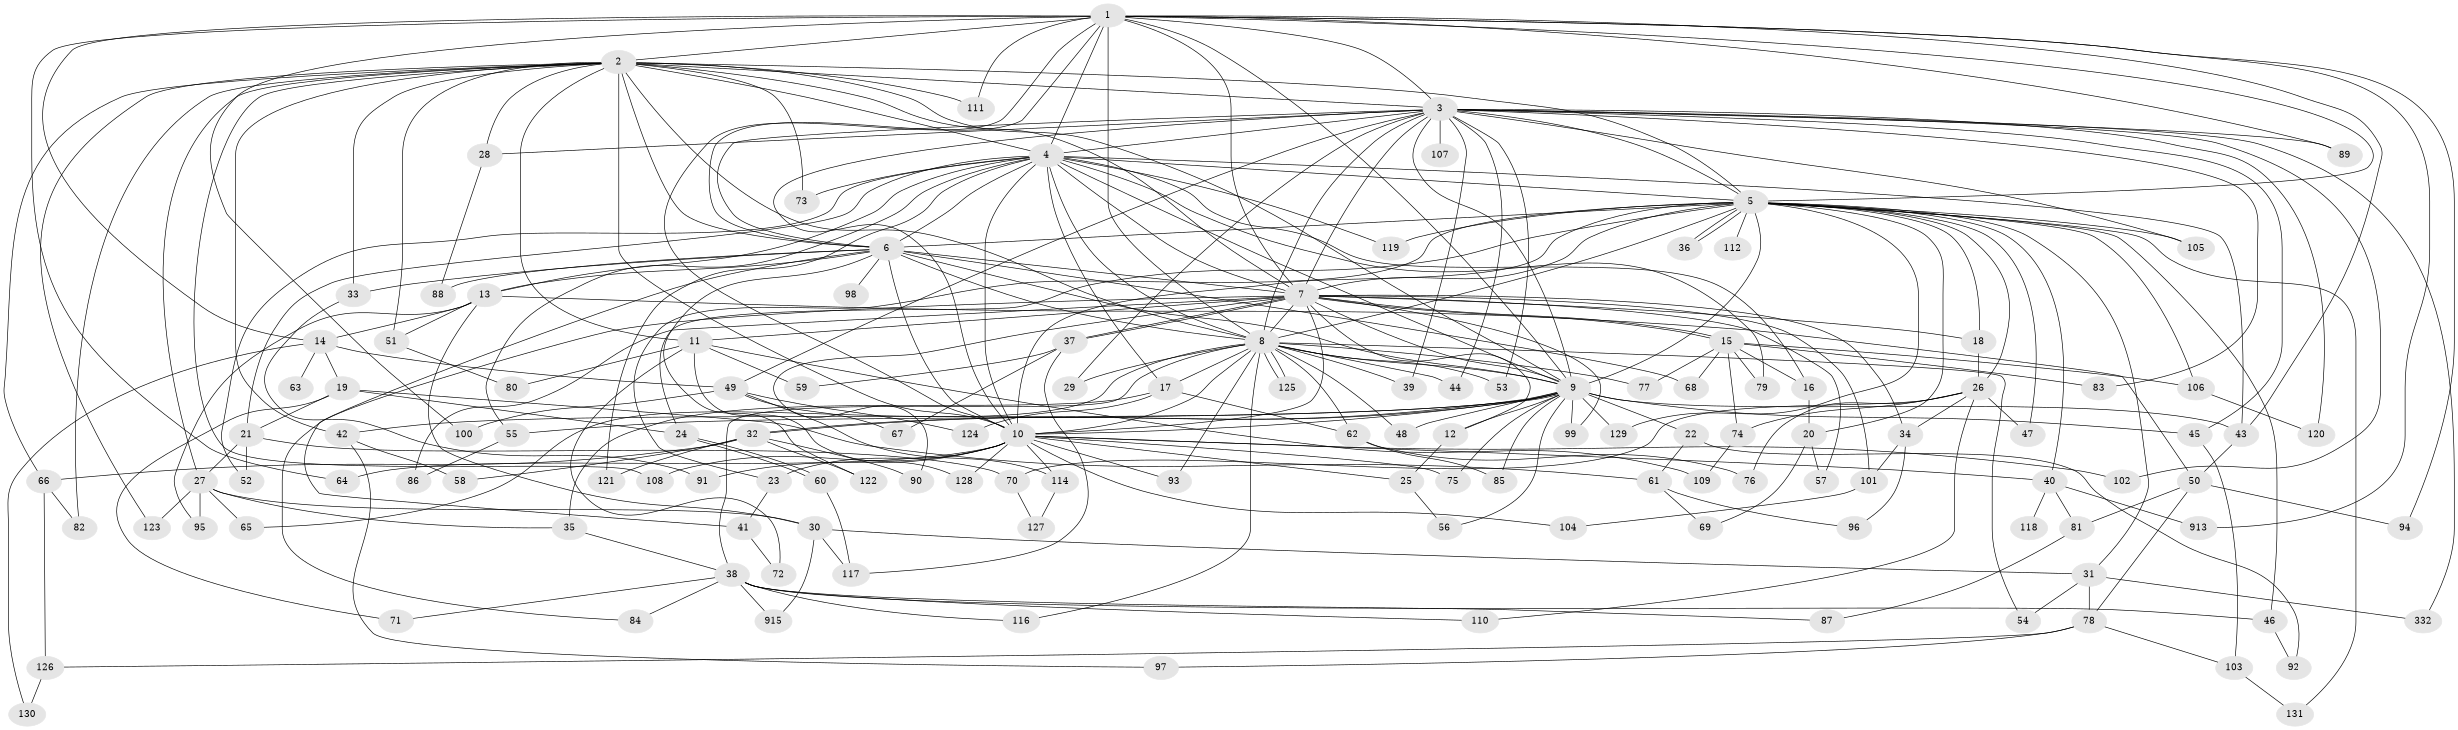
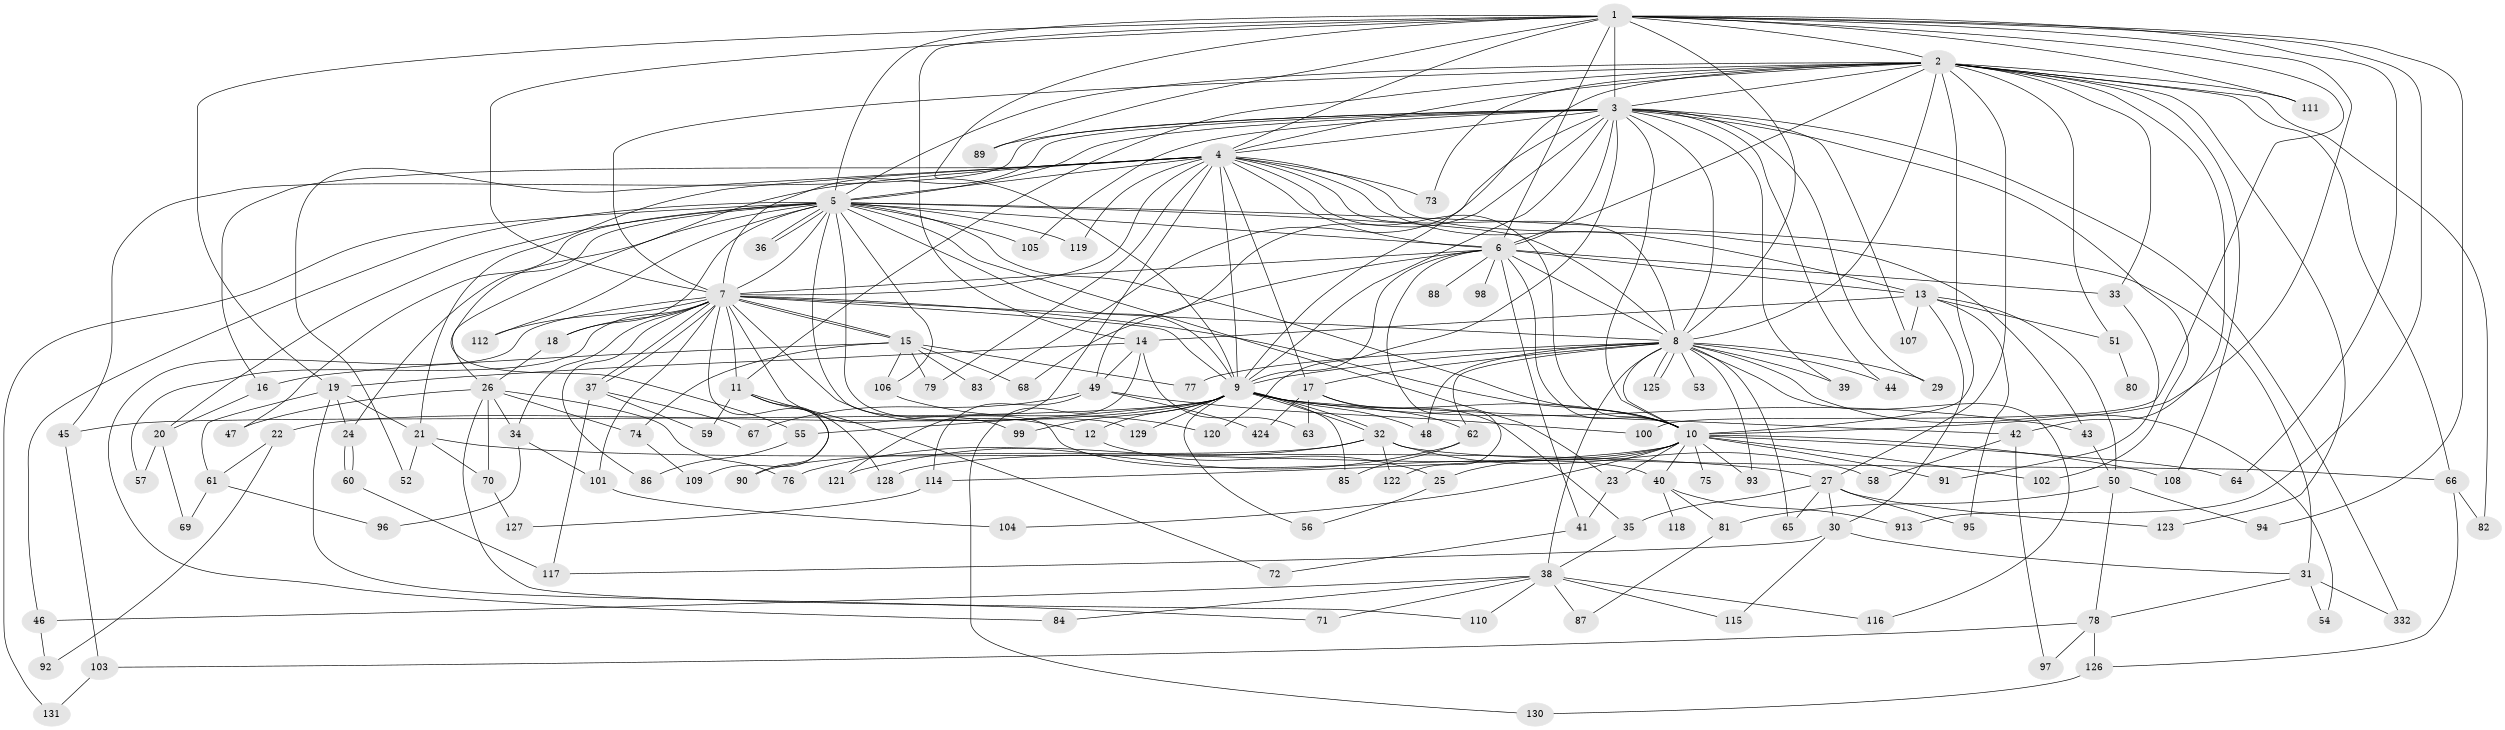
edge "1" -- "43": now "1" -- "19"
node "28": removed
edge "3" -- "53": removed
edge "7" -- "112": added
edge "13" -- "107": added
edge "11" -- "80": removed
edge "17" -- "63": added
edge "9" -- "75": removed
node "124": label "124" -> "424"
node "915": label "915" -> "115"
